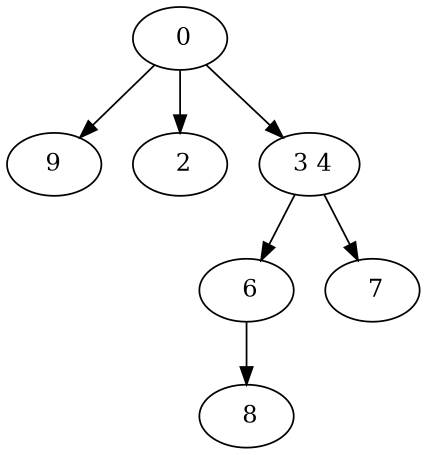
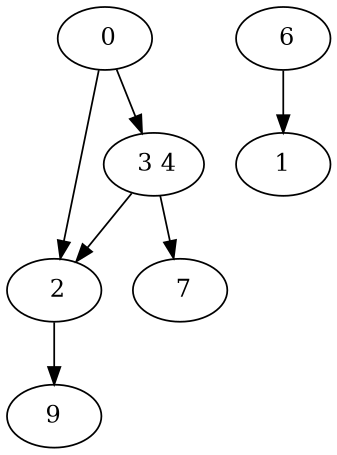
edge "0" -> "9": now "2" -> "9"
edge "3 4" -> "6": now "3 4" -> "2"
node "8": label "8" -> "1"
